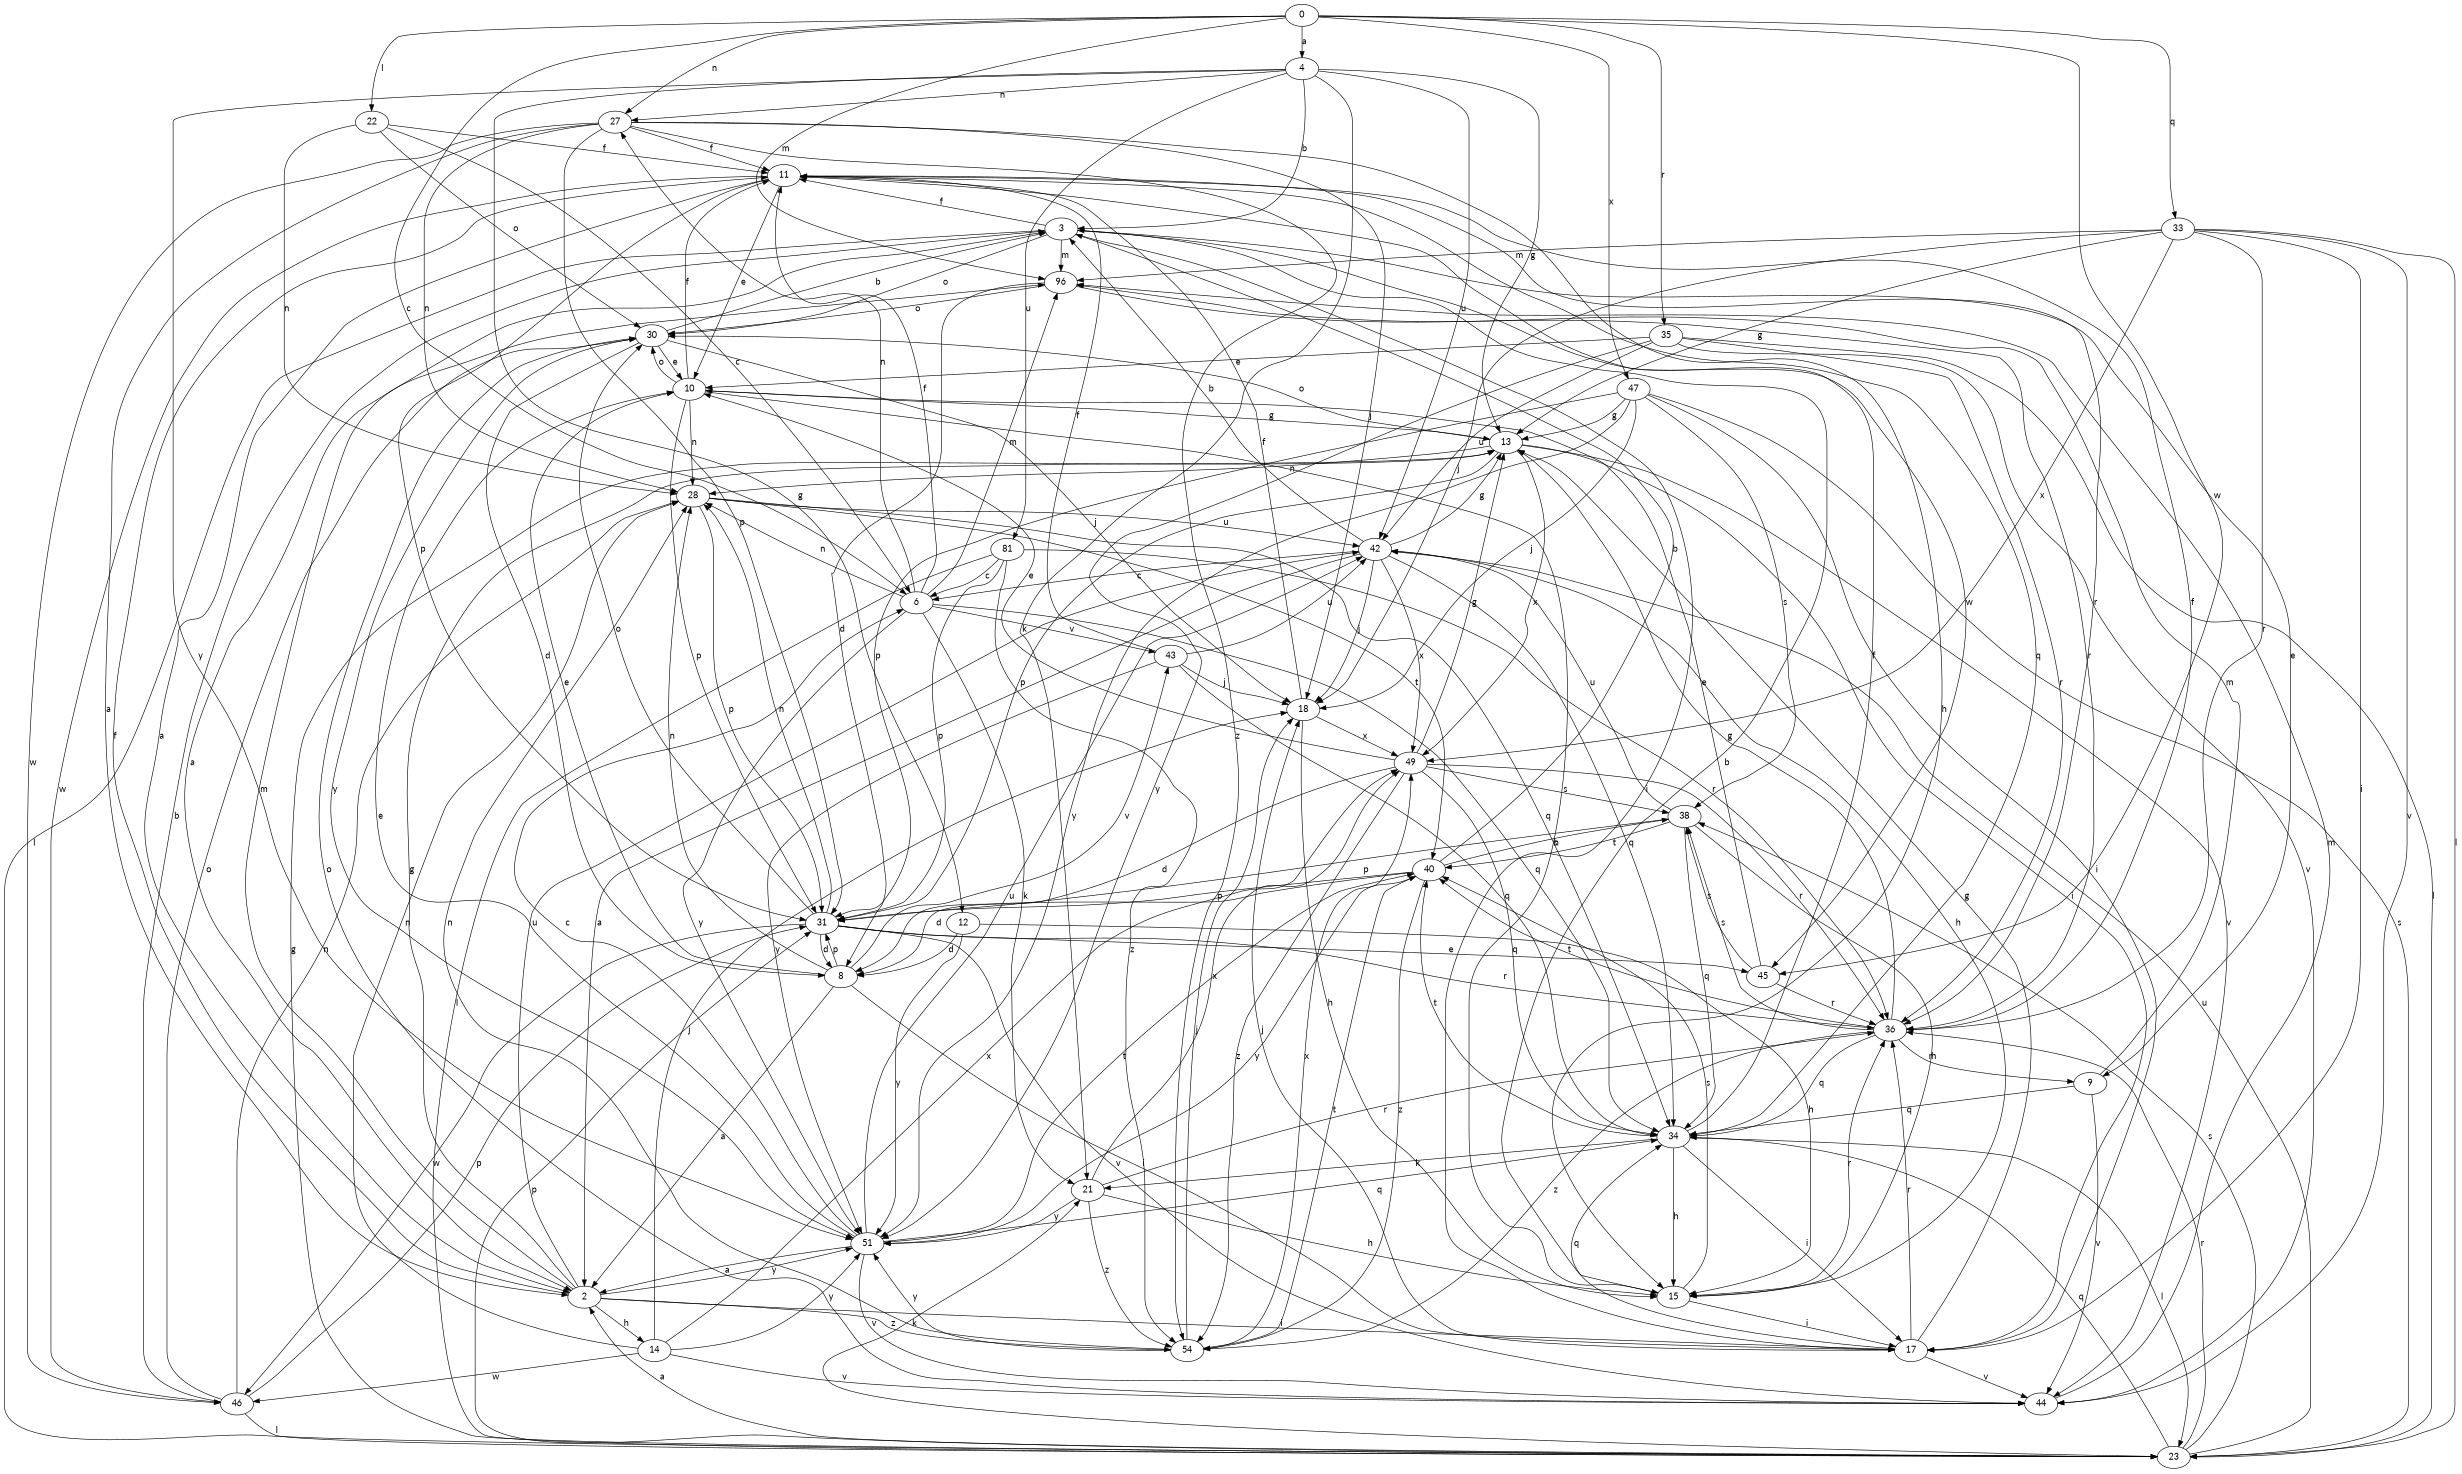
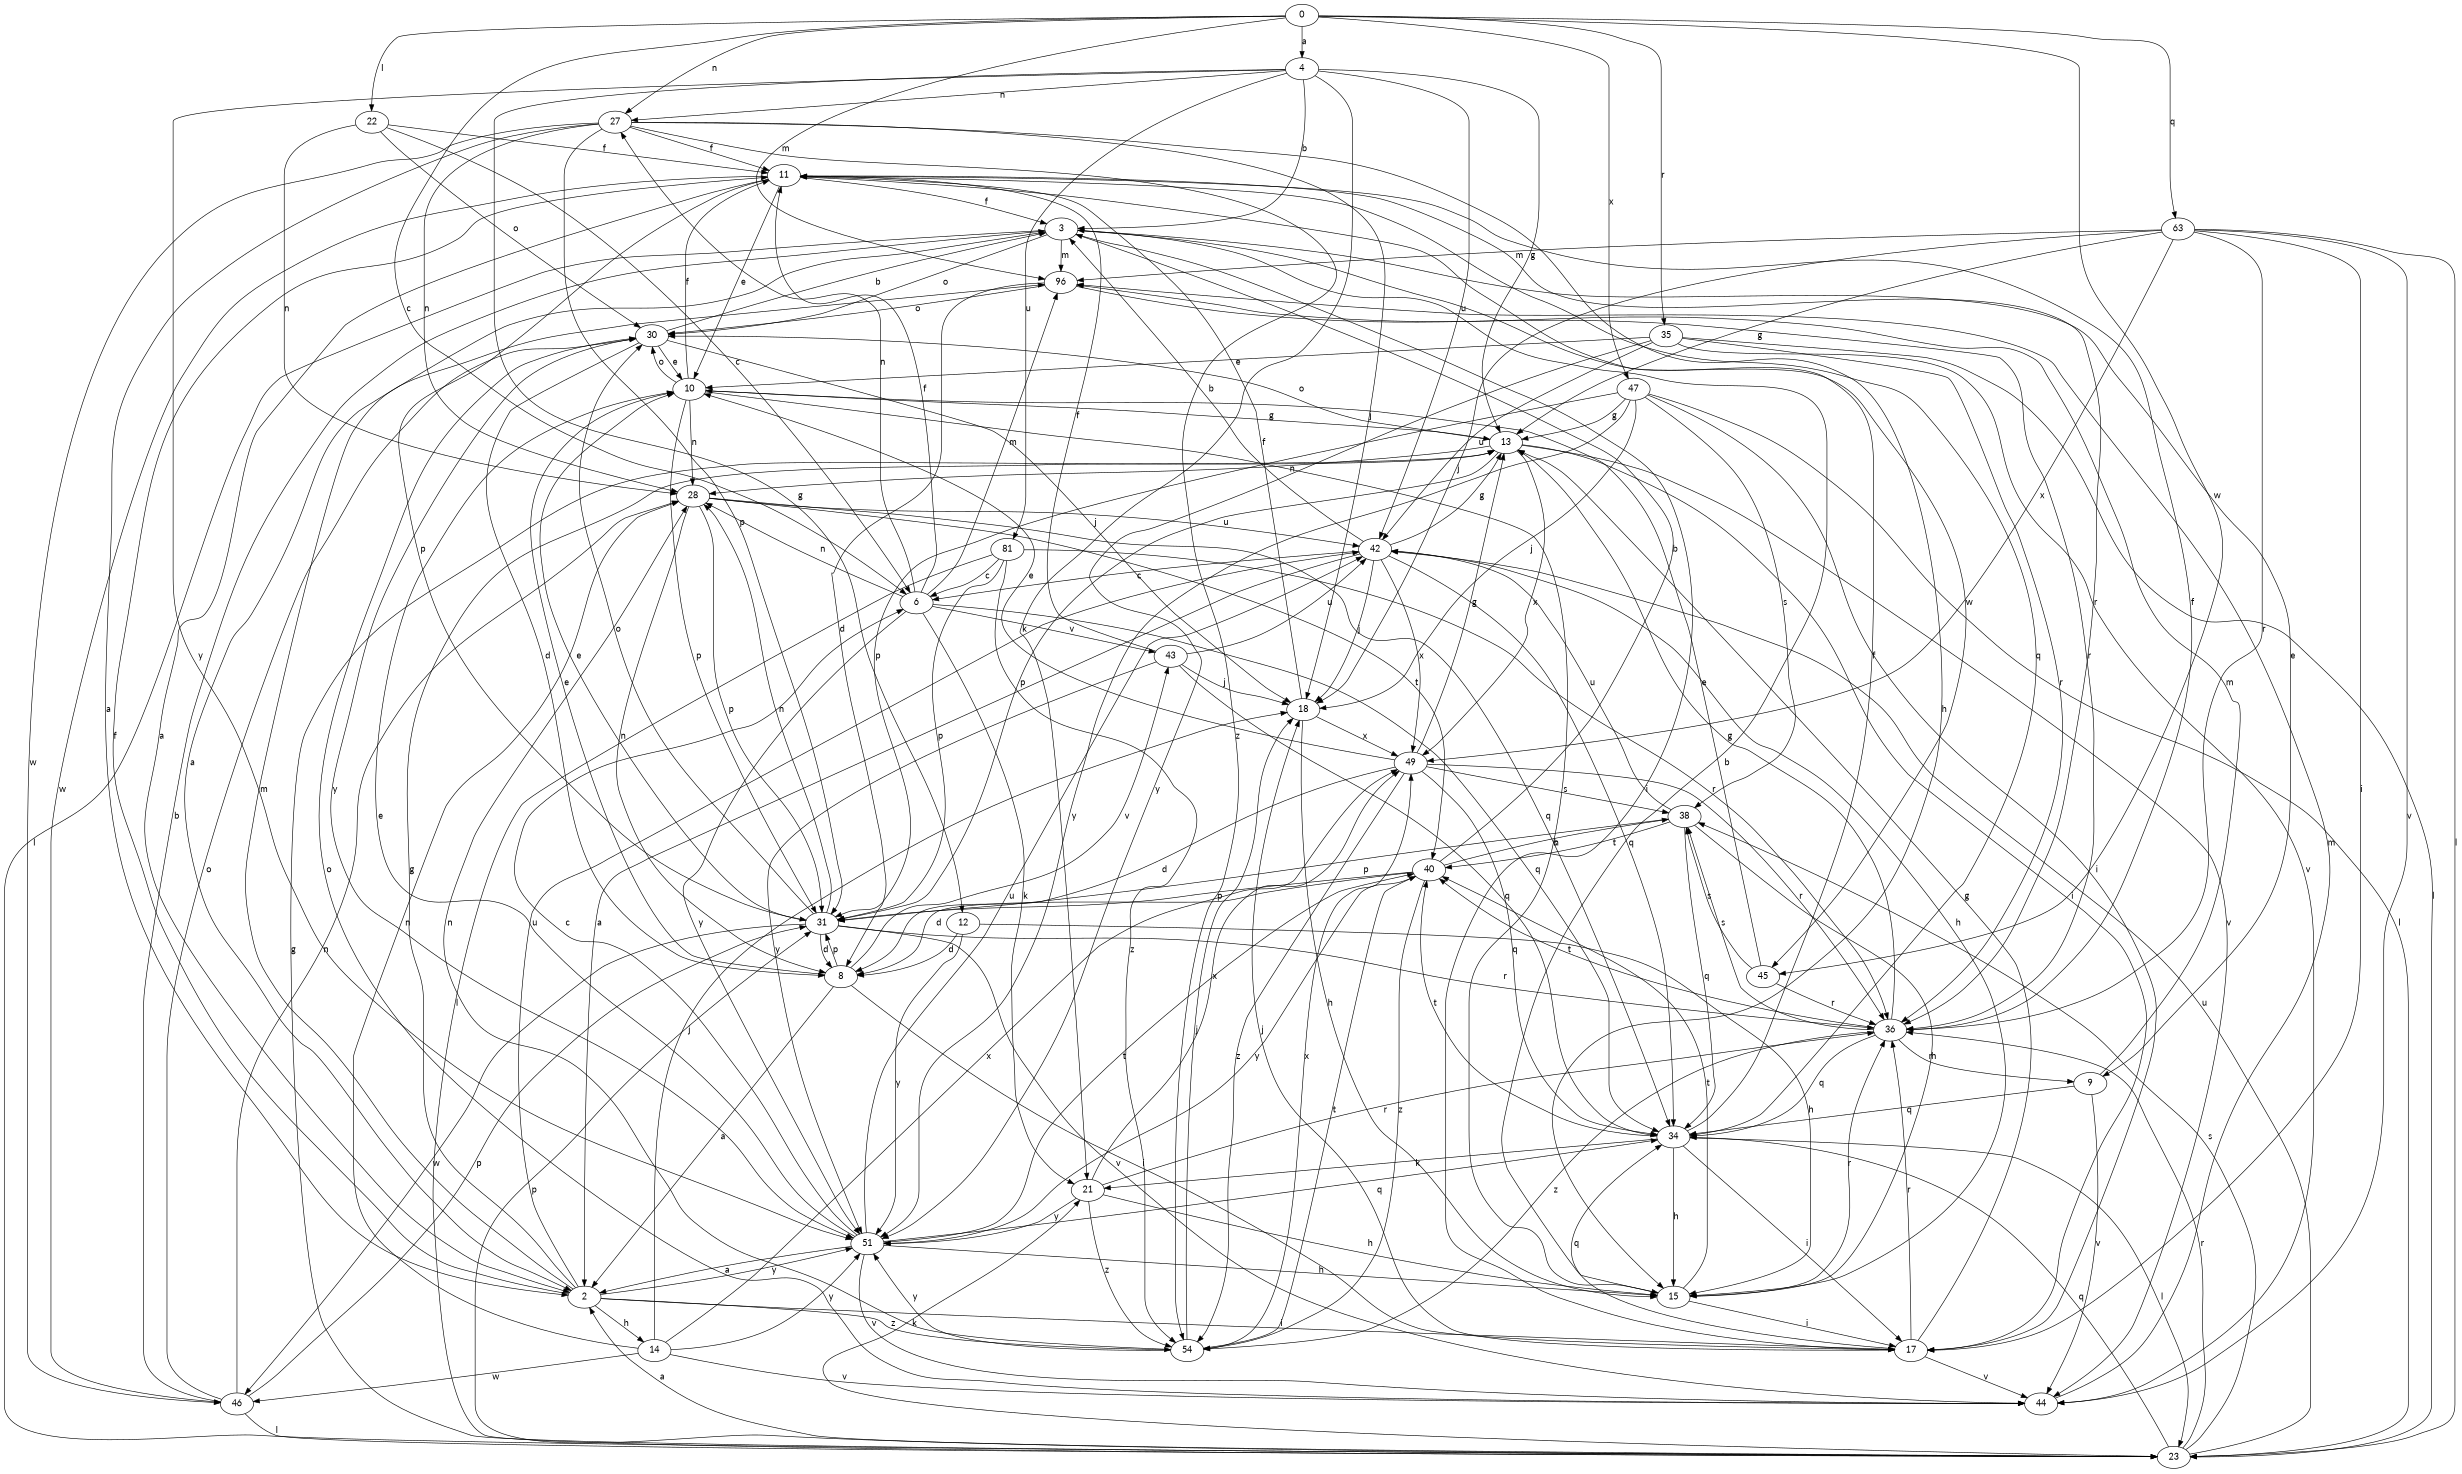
edge "3" -> "11": reversed
node "33": label "33" -> "63"
edge "8" -> "28": reversed
edge "47" -> "23": label "s" -> "l"
edge "31" -> "45": now "31" -> "10"
edge "15" -> "40": label "s" -> "t"
edge "51" -> "15": added, label "h"
